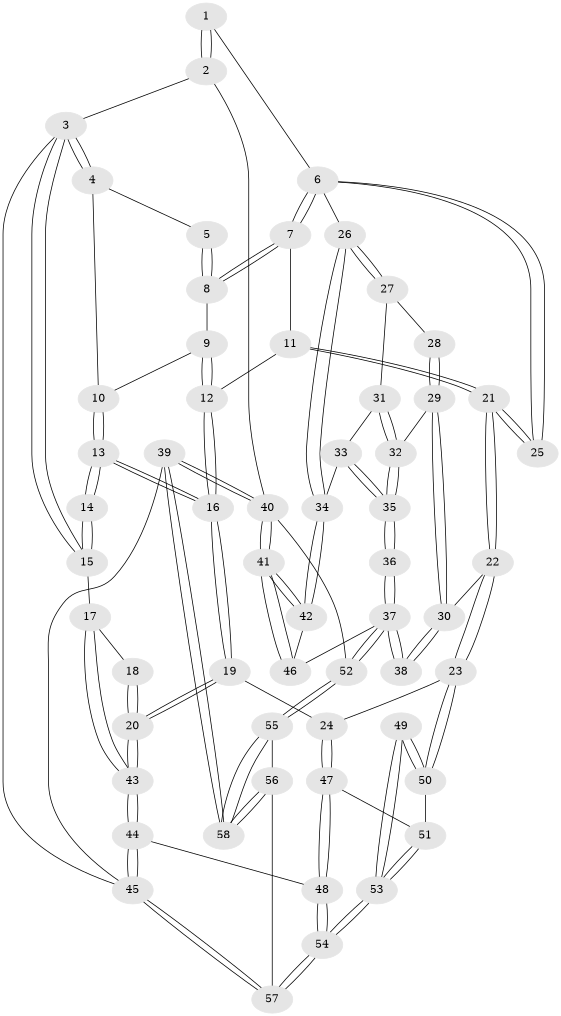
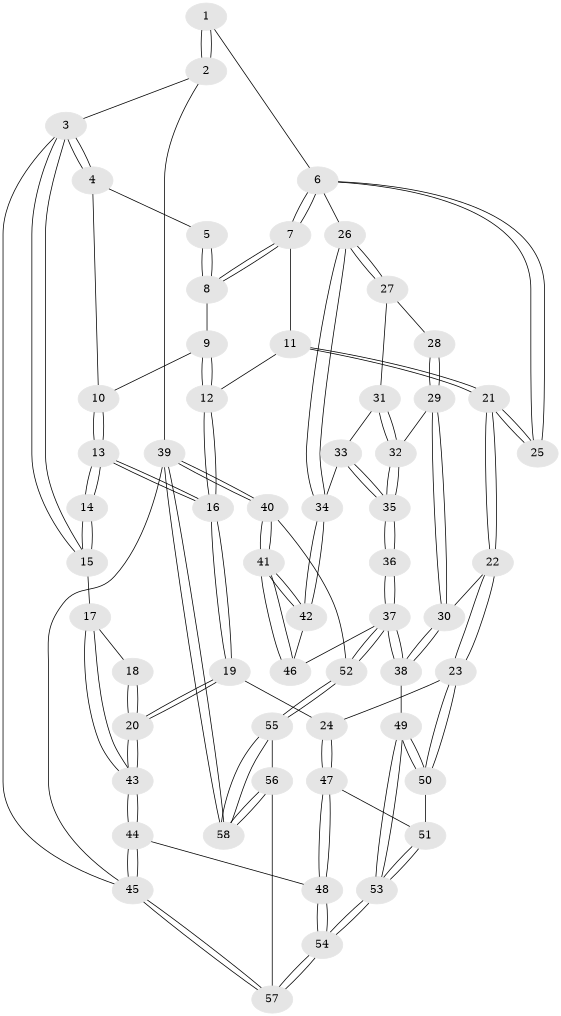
edge "2" -- "40": now "2" -- "39"
edge "38" -- "49": added
